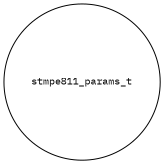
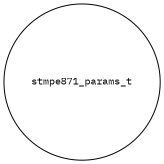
node "stmpe811_params_t": label "stmpe811_params_t" -> "stmpe871_params_t"
